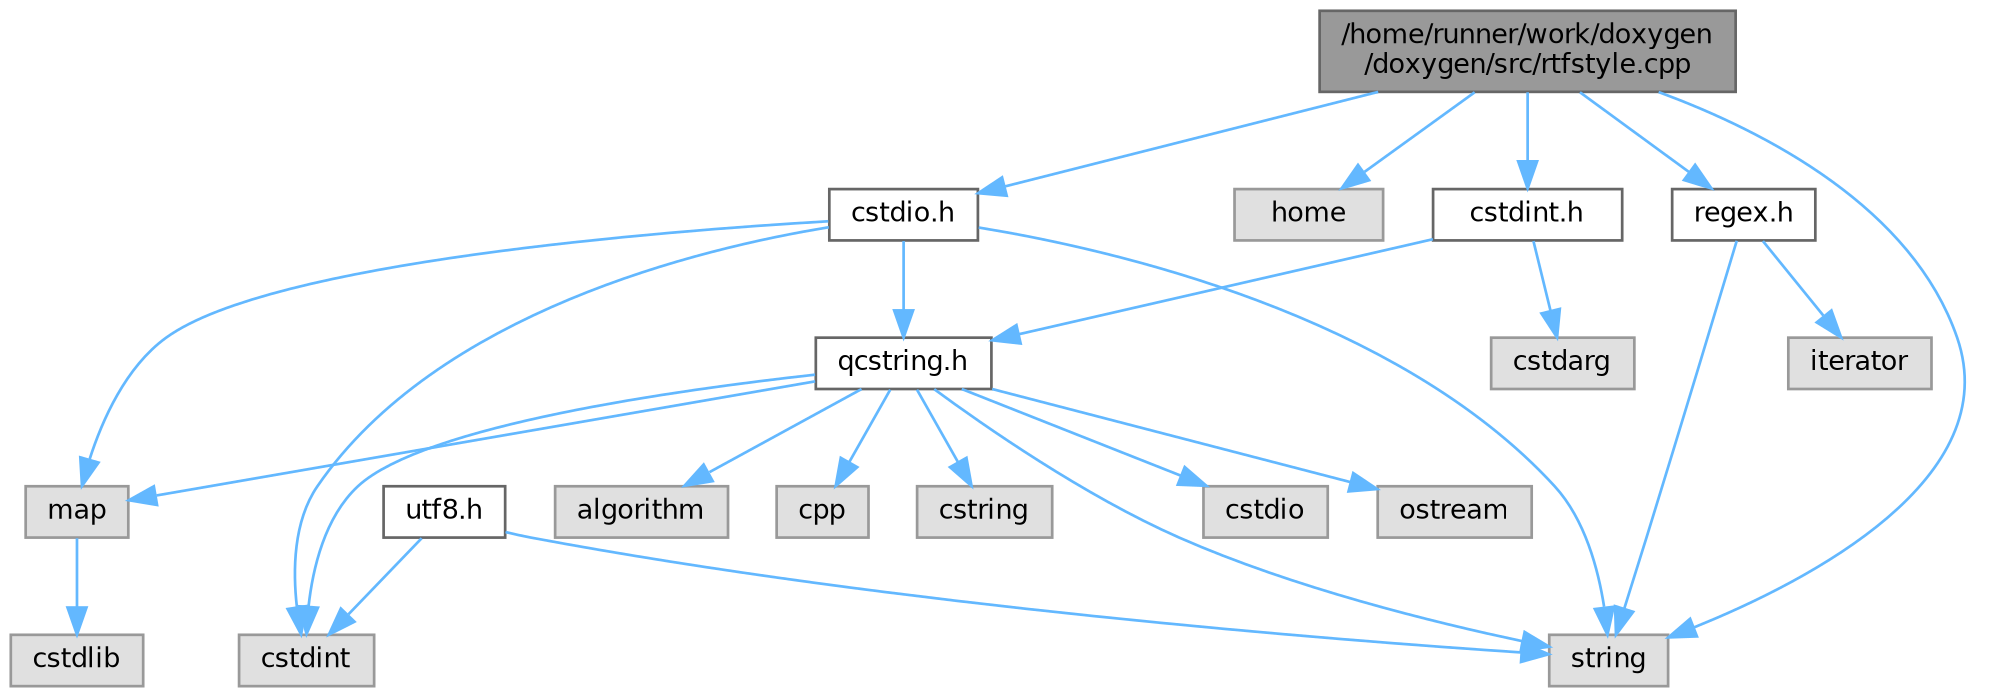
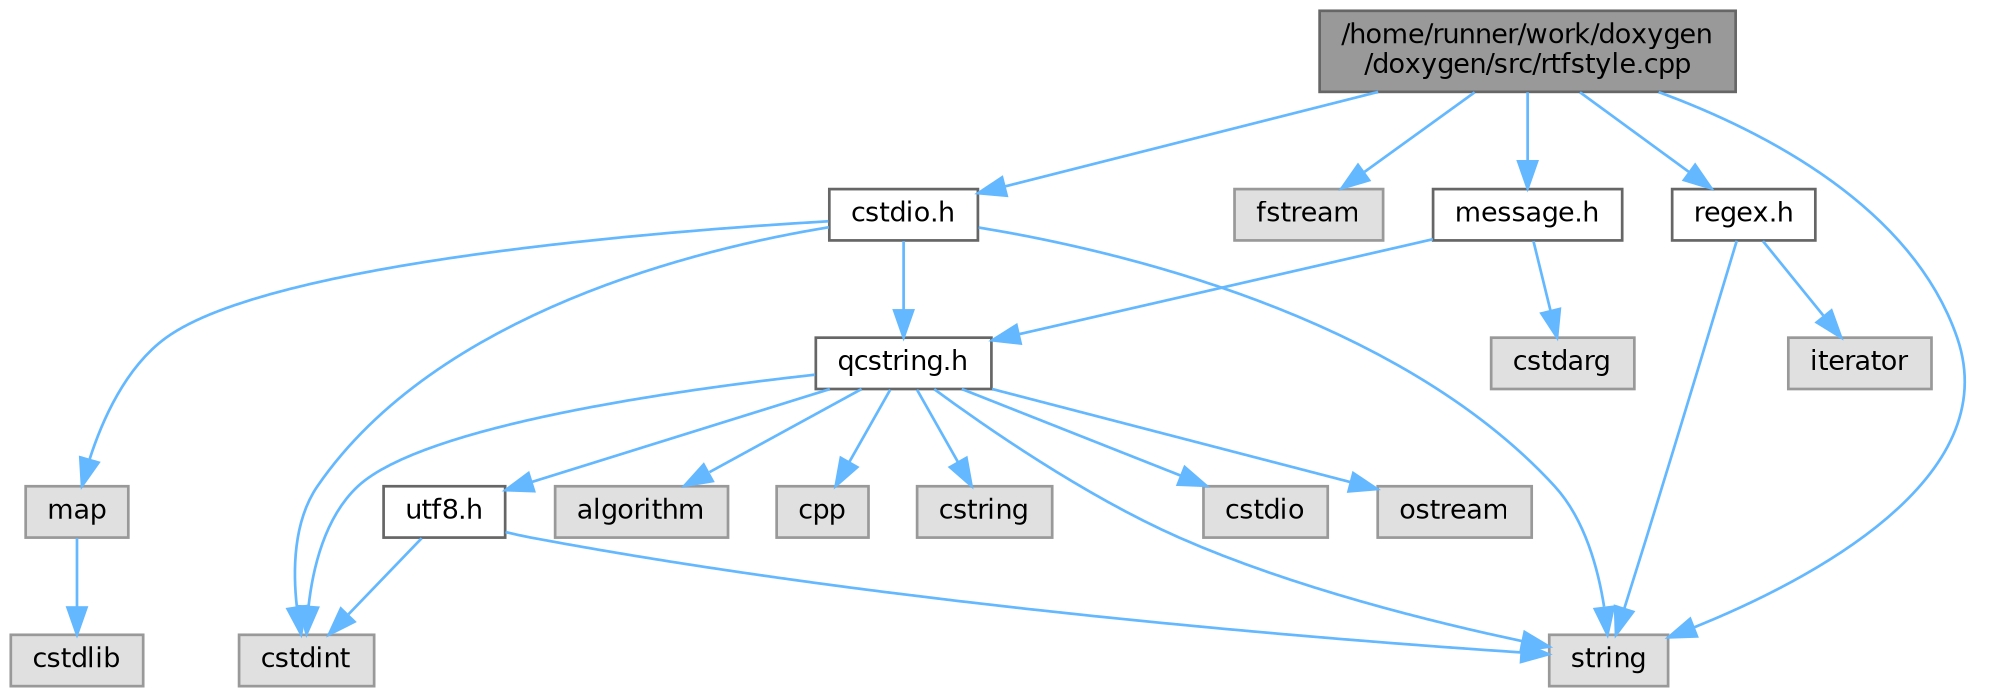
node "home": label "home" -> "fstream"
node "cstdint.h": label "cstdint.h" -> "message.h"
edge "qcstring.h" -> "map": now "qcstring.h" -> "utf8.h"
